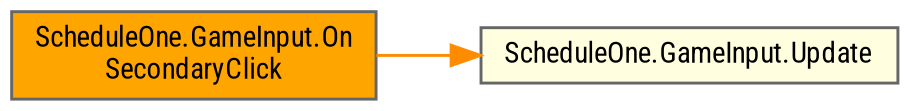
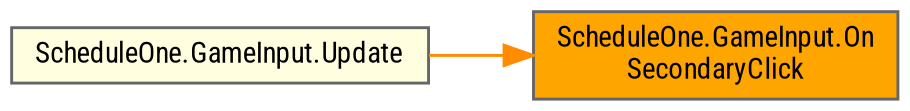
edge "ScheduleOne.GameInput.On SecondaryClick" -> "ScheduleOne.GameInput.Update": reversed
